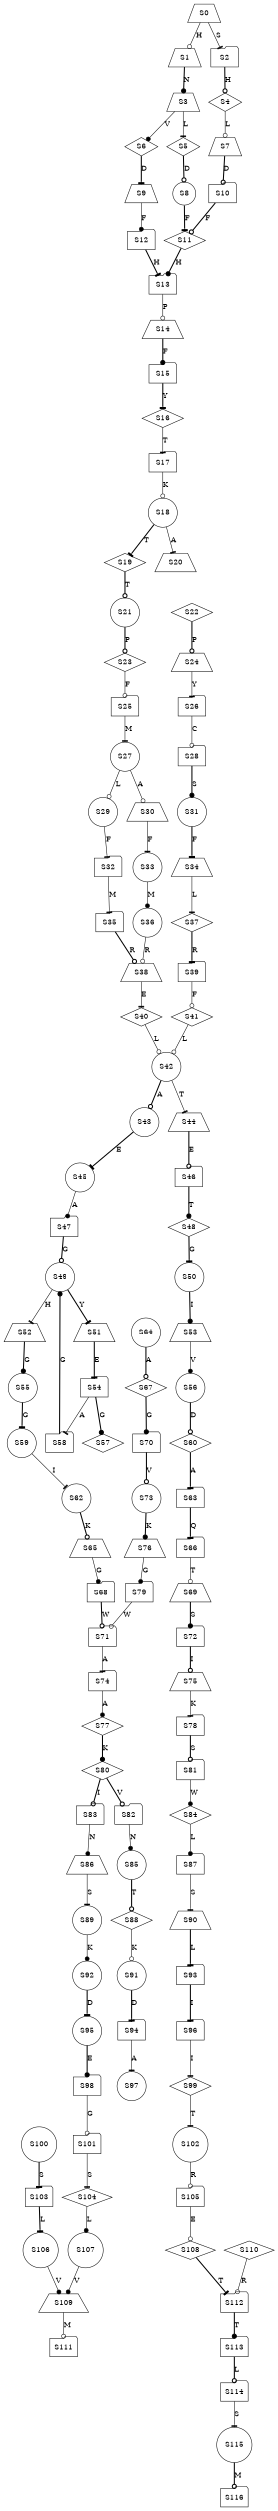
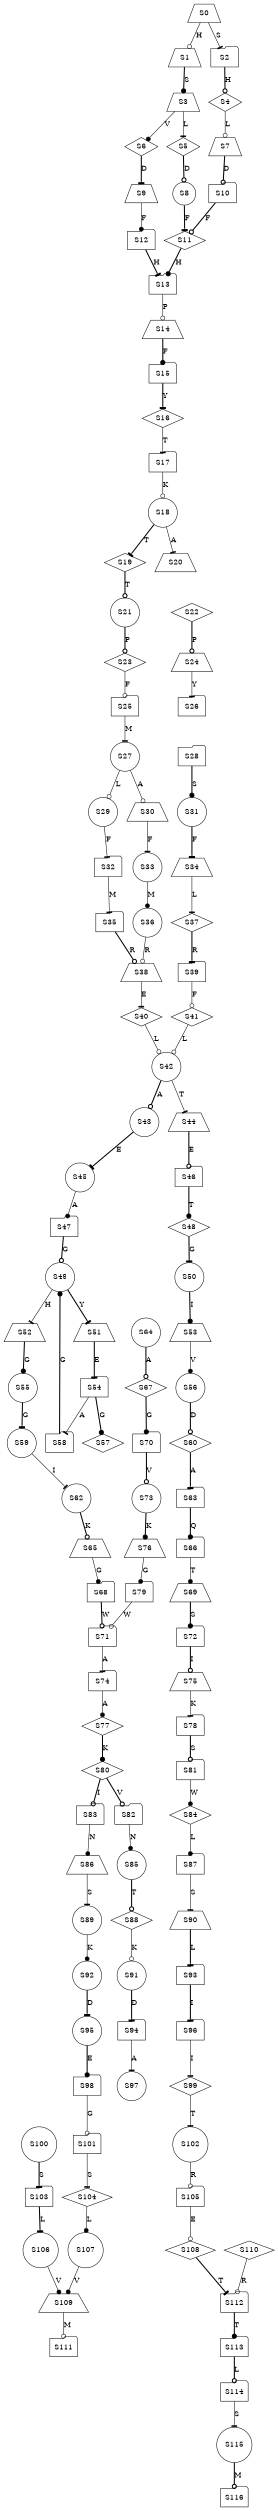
edge "S1" -> "S3": label "N" -> "S"
edge "S26" -> "S28": removed, label "C"
edge "S63" -> "S66": arrowhead tee -> dot
edge "S66" -> "S69": arrowhead odot -> dot
